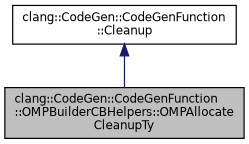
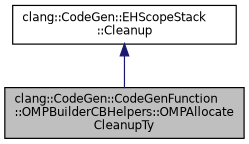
node "clang::CodeGen::CodeGenFunction ::Cleanup": label "clang::CodeGen::CodeGenFunction ::Cleanup" -> "clang::CodeGen::EHScopeStack ::Cleanup"
